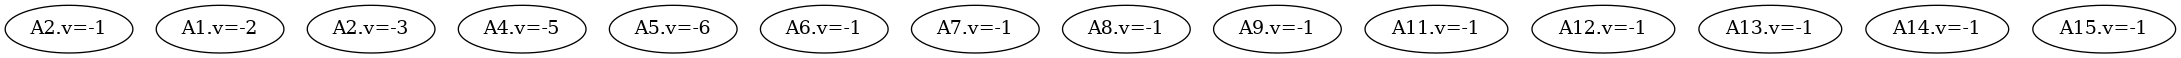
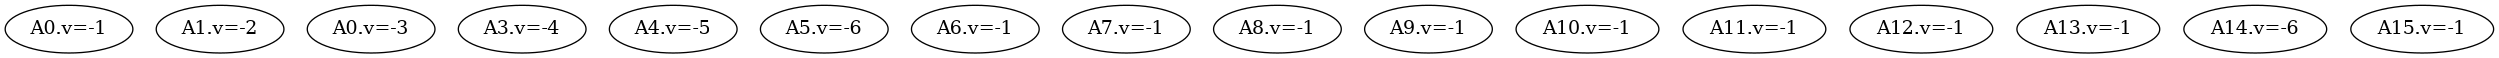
node "A2.v=-1": label "A2.v=-1" -> "A0.v=-1"
node "A2.v=-3": label "A2.v=-3" -> "A0.v=-3"
node "A3.v=-4": added
node "A10.v=-1": added
node "A14.v=-1": label "A14.v=-1" -> "A14.v=-6"
